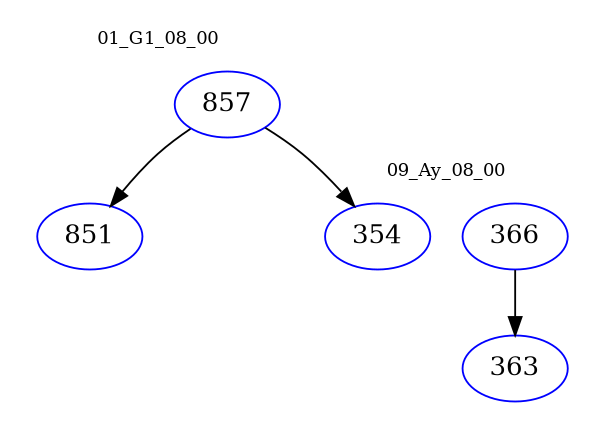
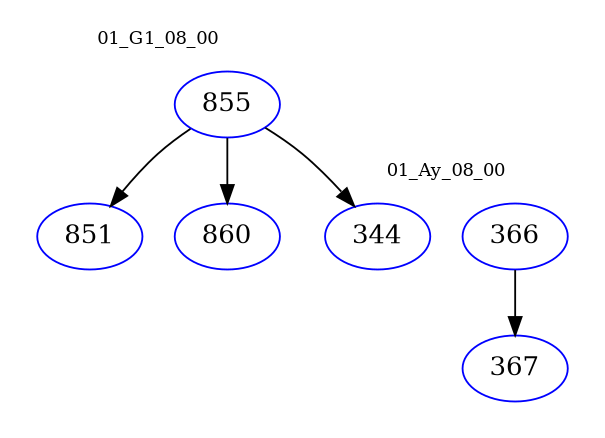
node "857": label "857" -> "855"
cluster "09_Ay_08_00": label "09_Ay_08_00" -> "01_Ay_08_00"
node "860": added
node "354": label "354" -> "344"
node "363": label "363" -> "367"
